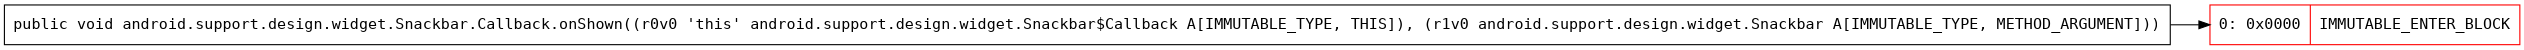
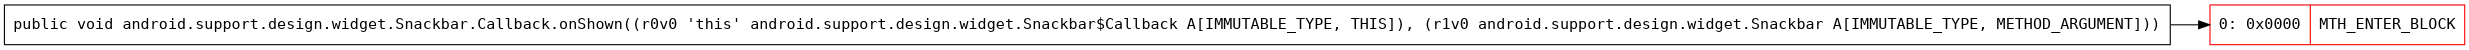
node "0: 0x0000": text "IMMUTABLE_ENTER_BLOCK" -> "MTH_ENTER_BLOCK"
